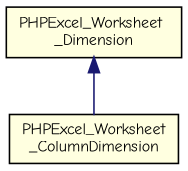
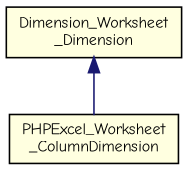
node "PHPExcel_Worksheet _Dimension": label "PHPExcel_Worksheet _Dimension" -> "Dimension_Worksheet _Dimension"
